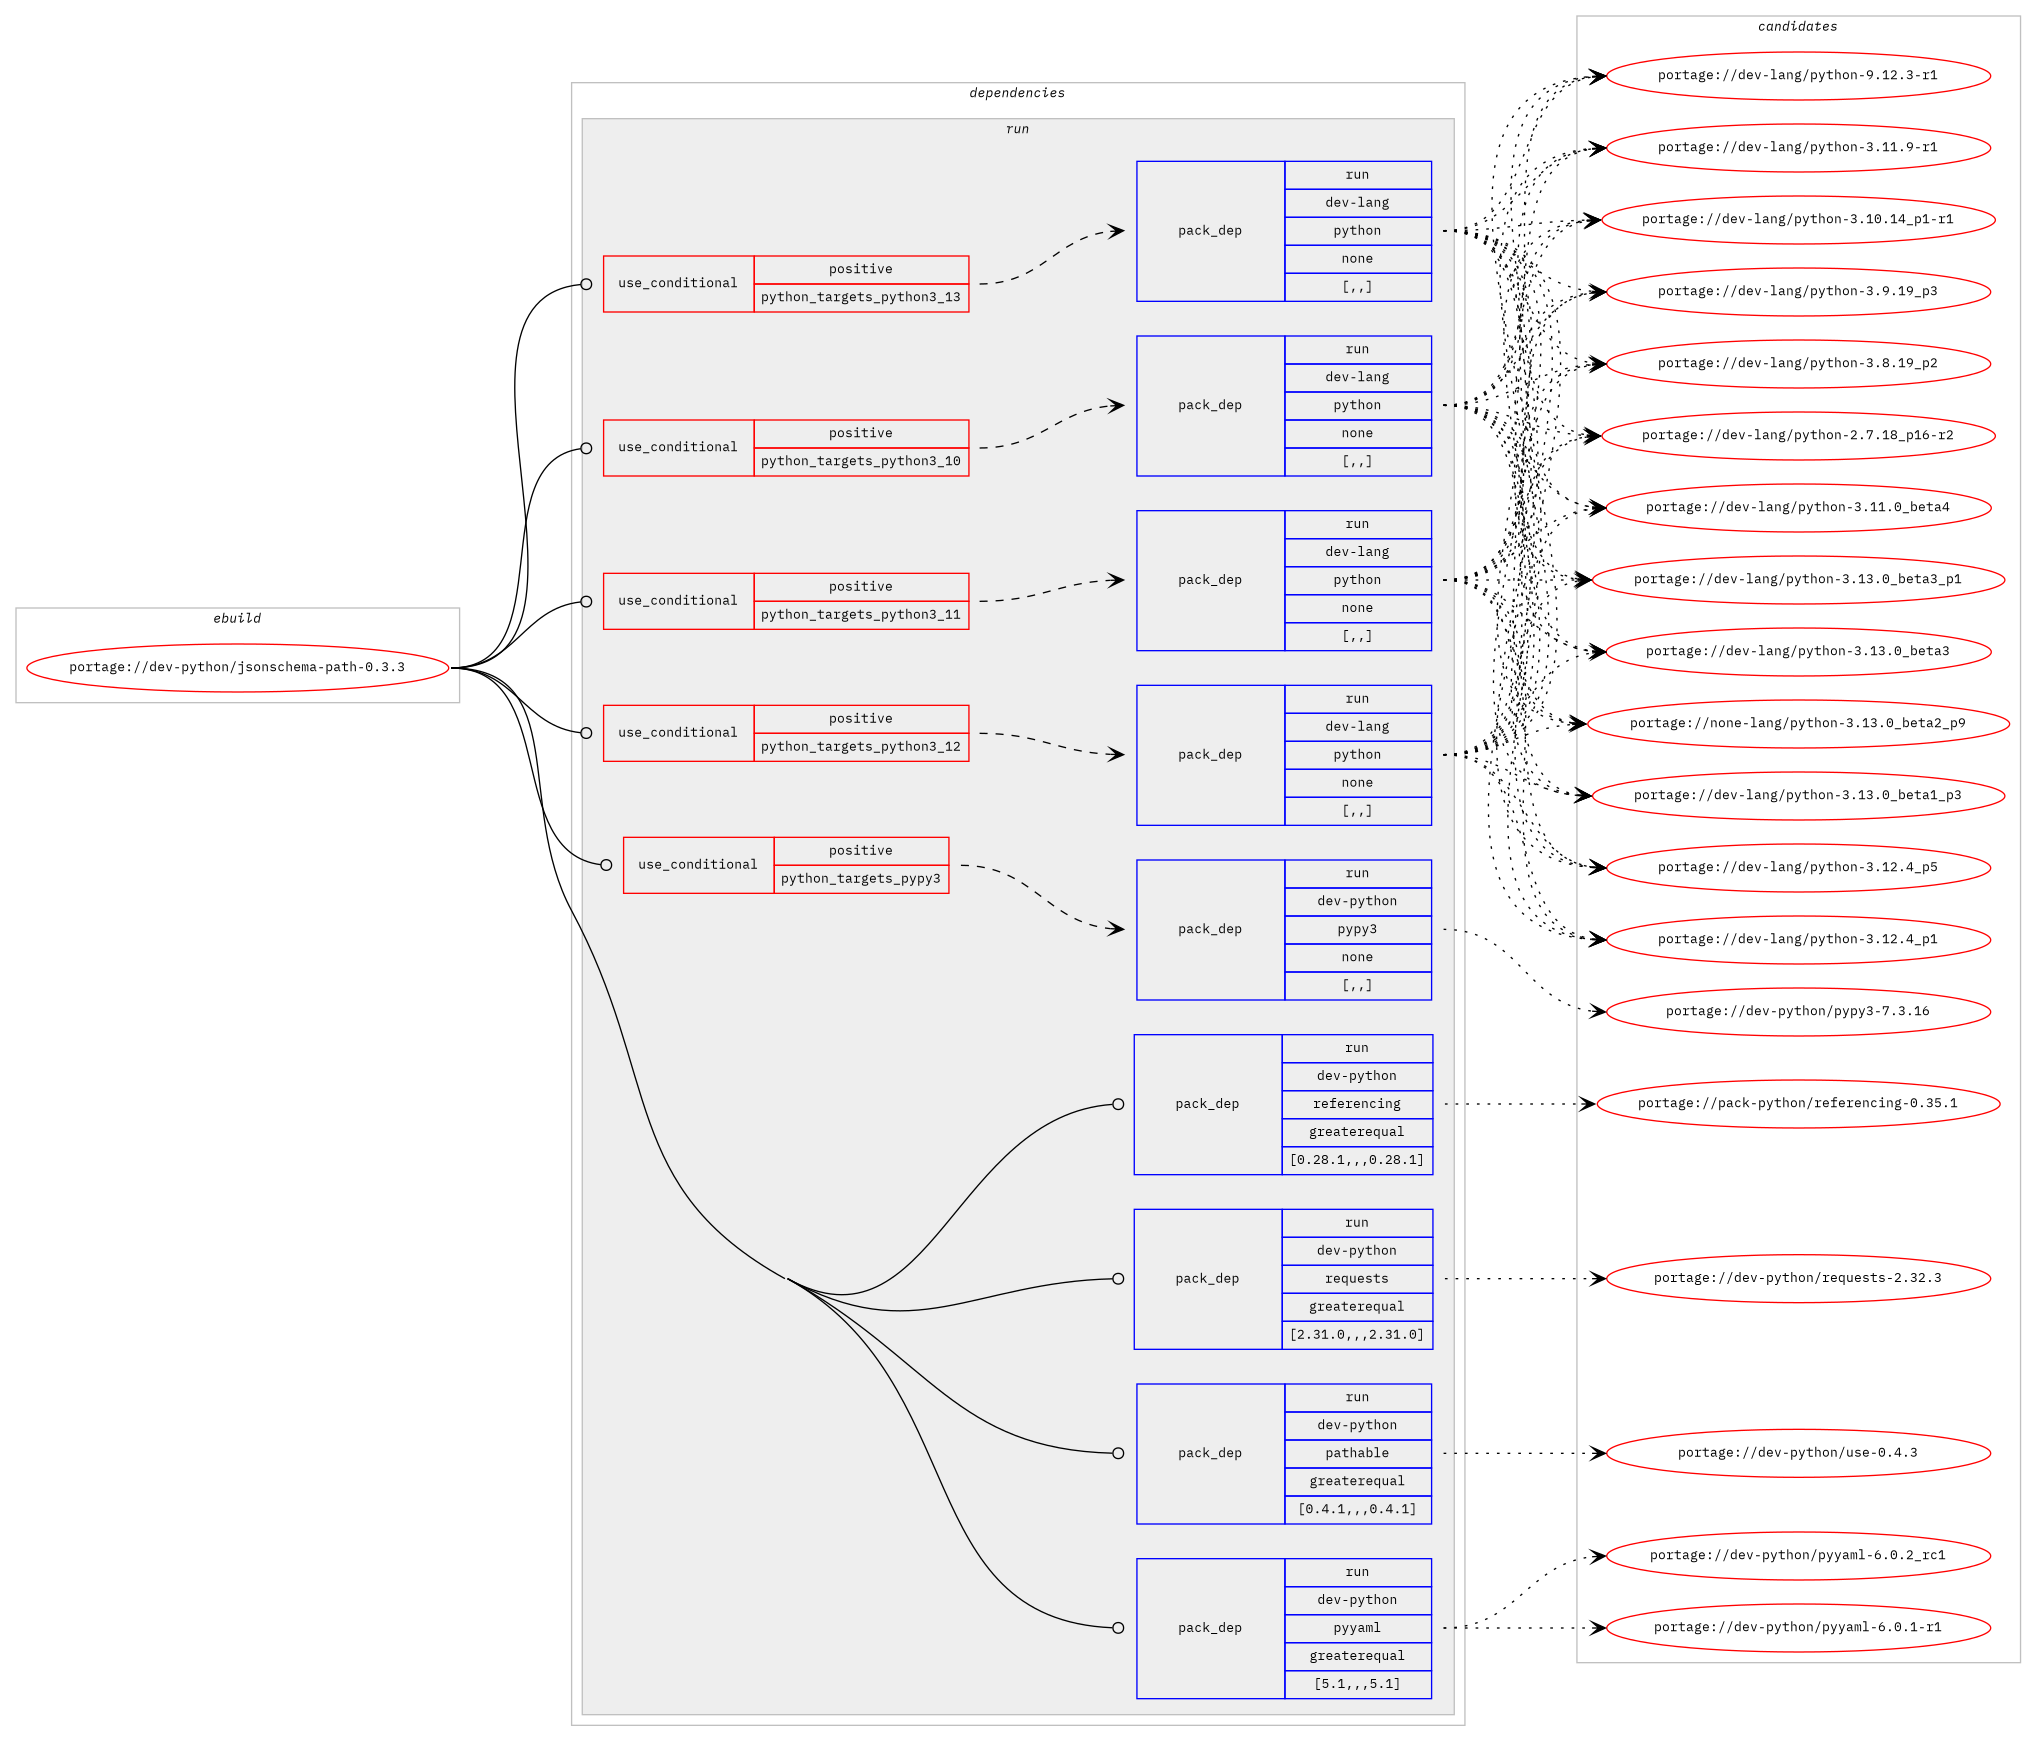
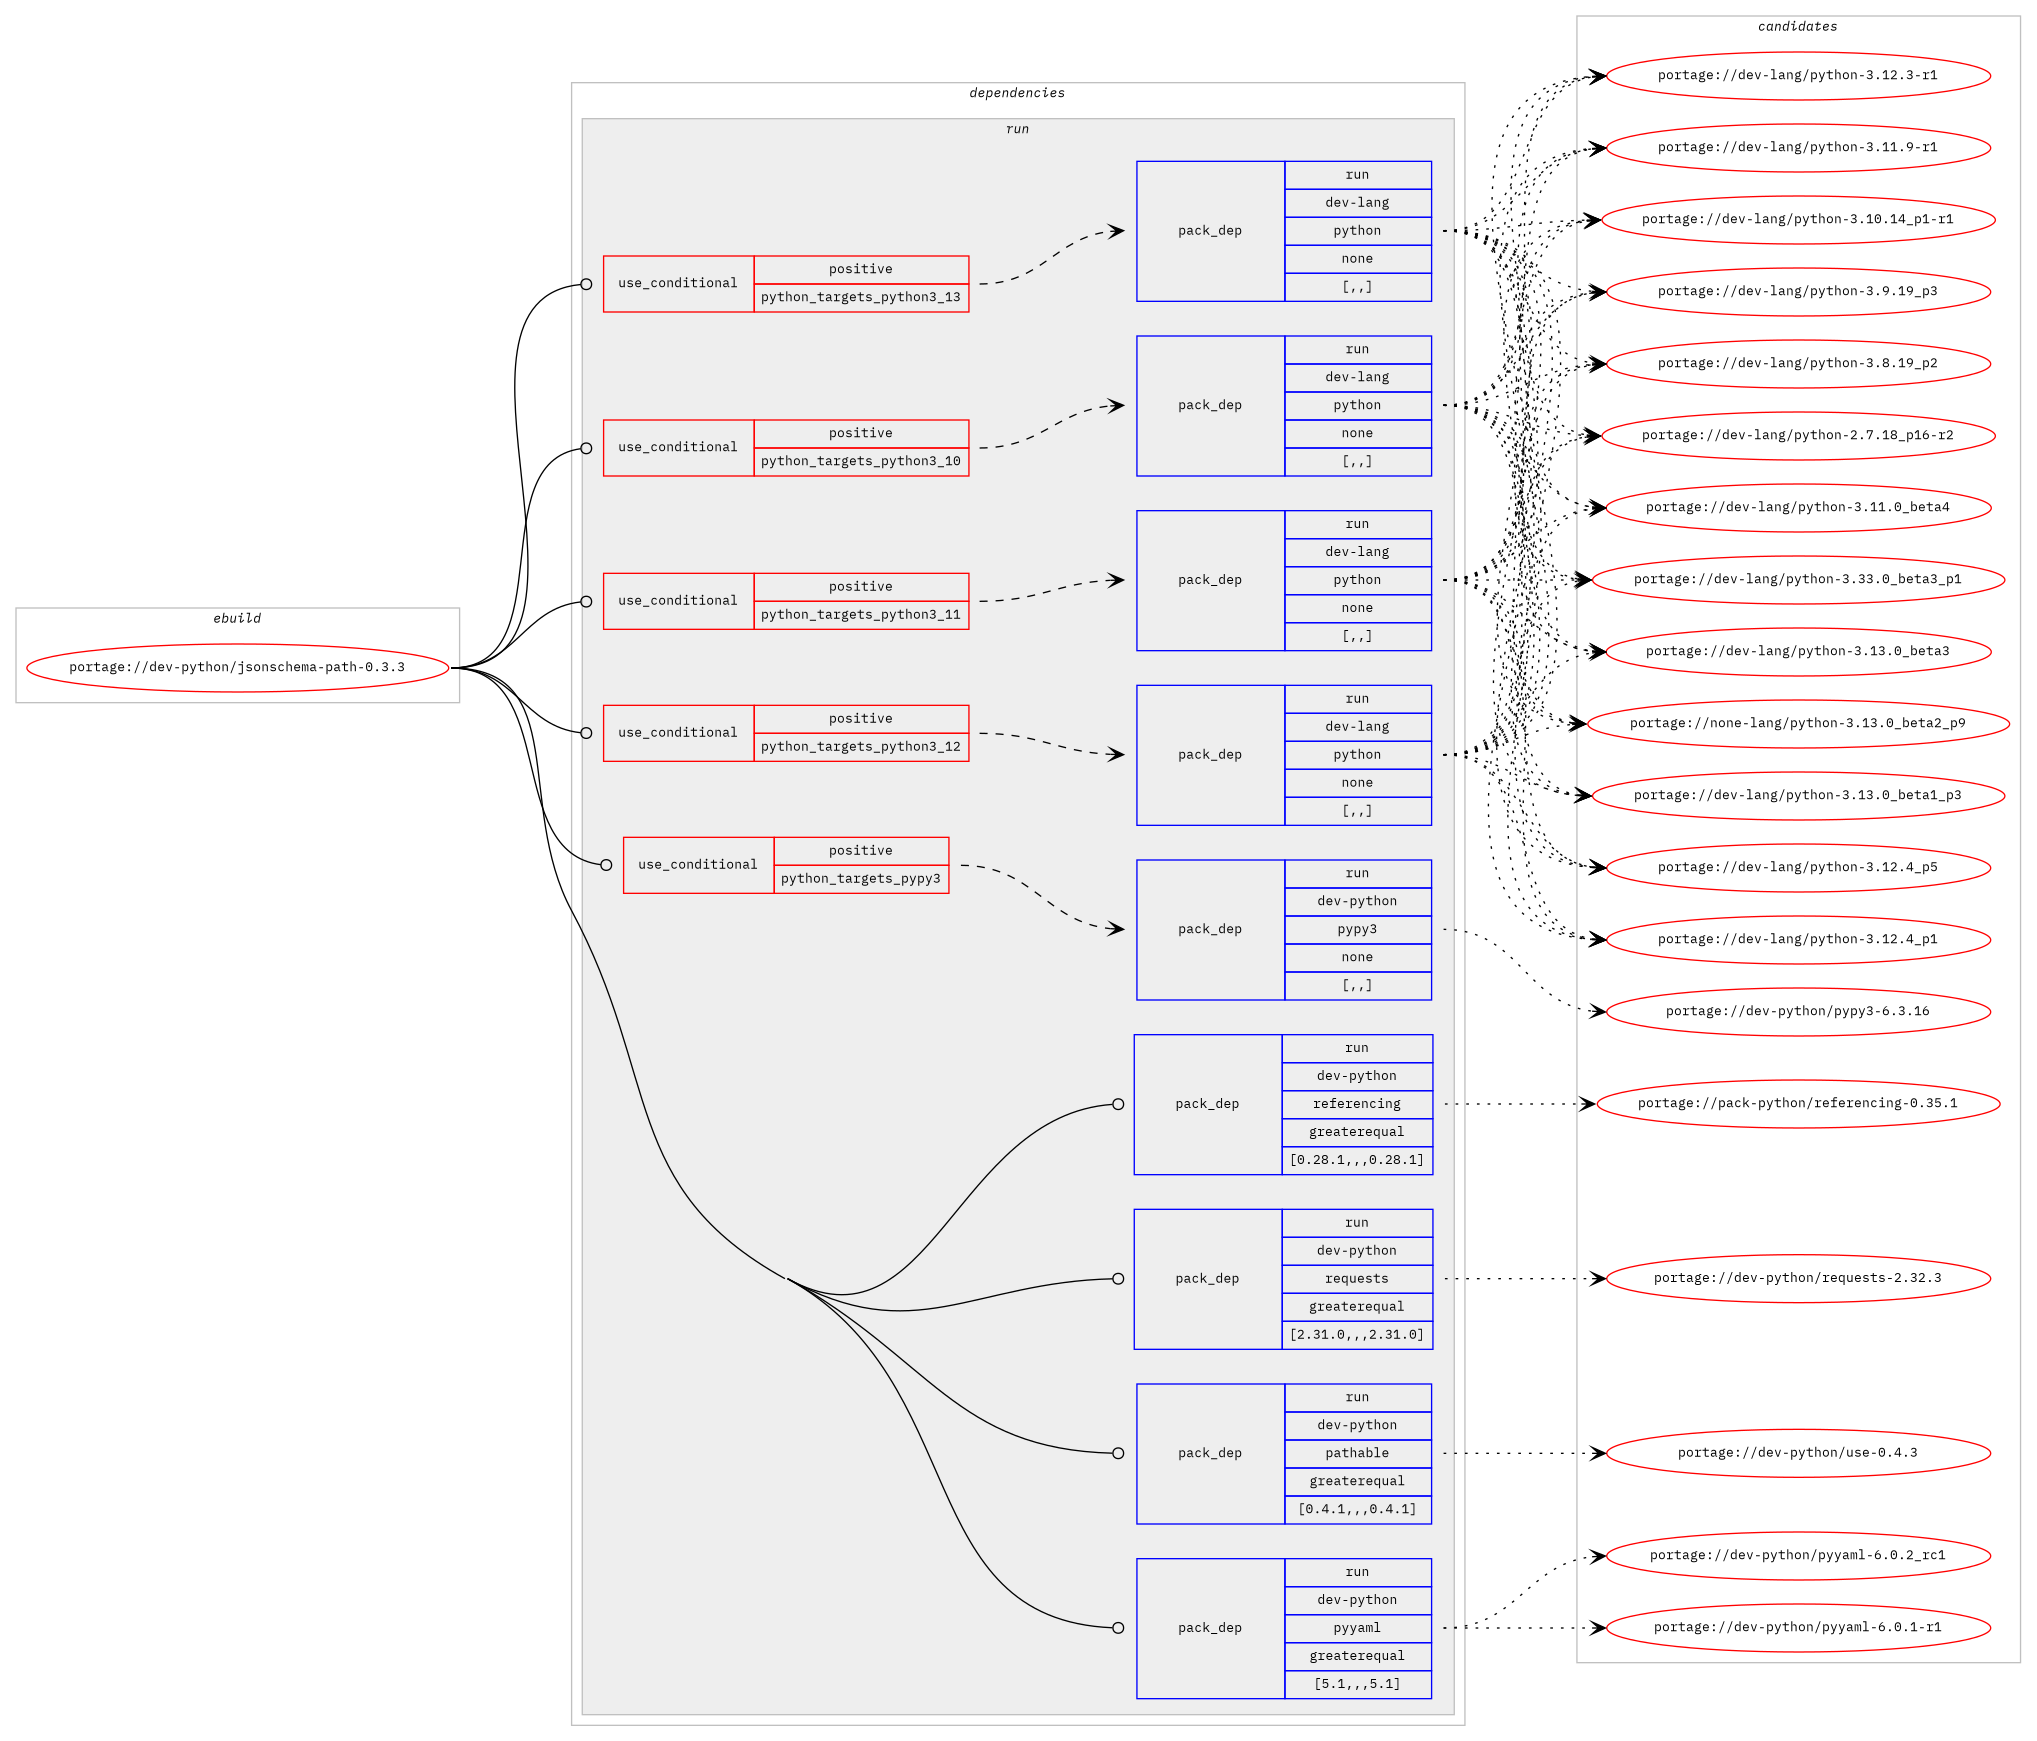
node "portage://dev-lang/python-9.12.3-r1": label "portage://dev-lang/python-9.12.3-r1" -> "portage://dev-lang/python-3.12.3-r1"
node "portage://dev-lang/python-3.13.0_beta3_p1": label "portage://dev-lang/python-3.13.0_beta3_p1" -> "portage://dev-lang/python-3.33.0_beta3_p1"
node "portage://dev-python/pypy3-7.3.16": label "portage://dev-python/pypy3-7.3.16" -> "portage://dev-python/pypy3-6.3.16"
